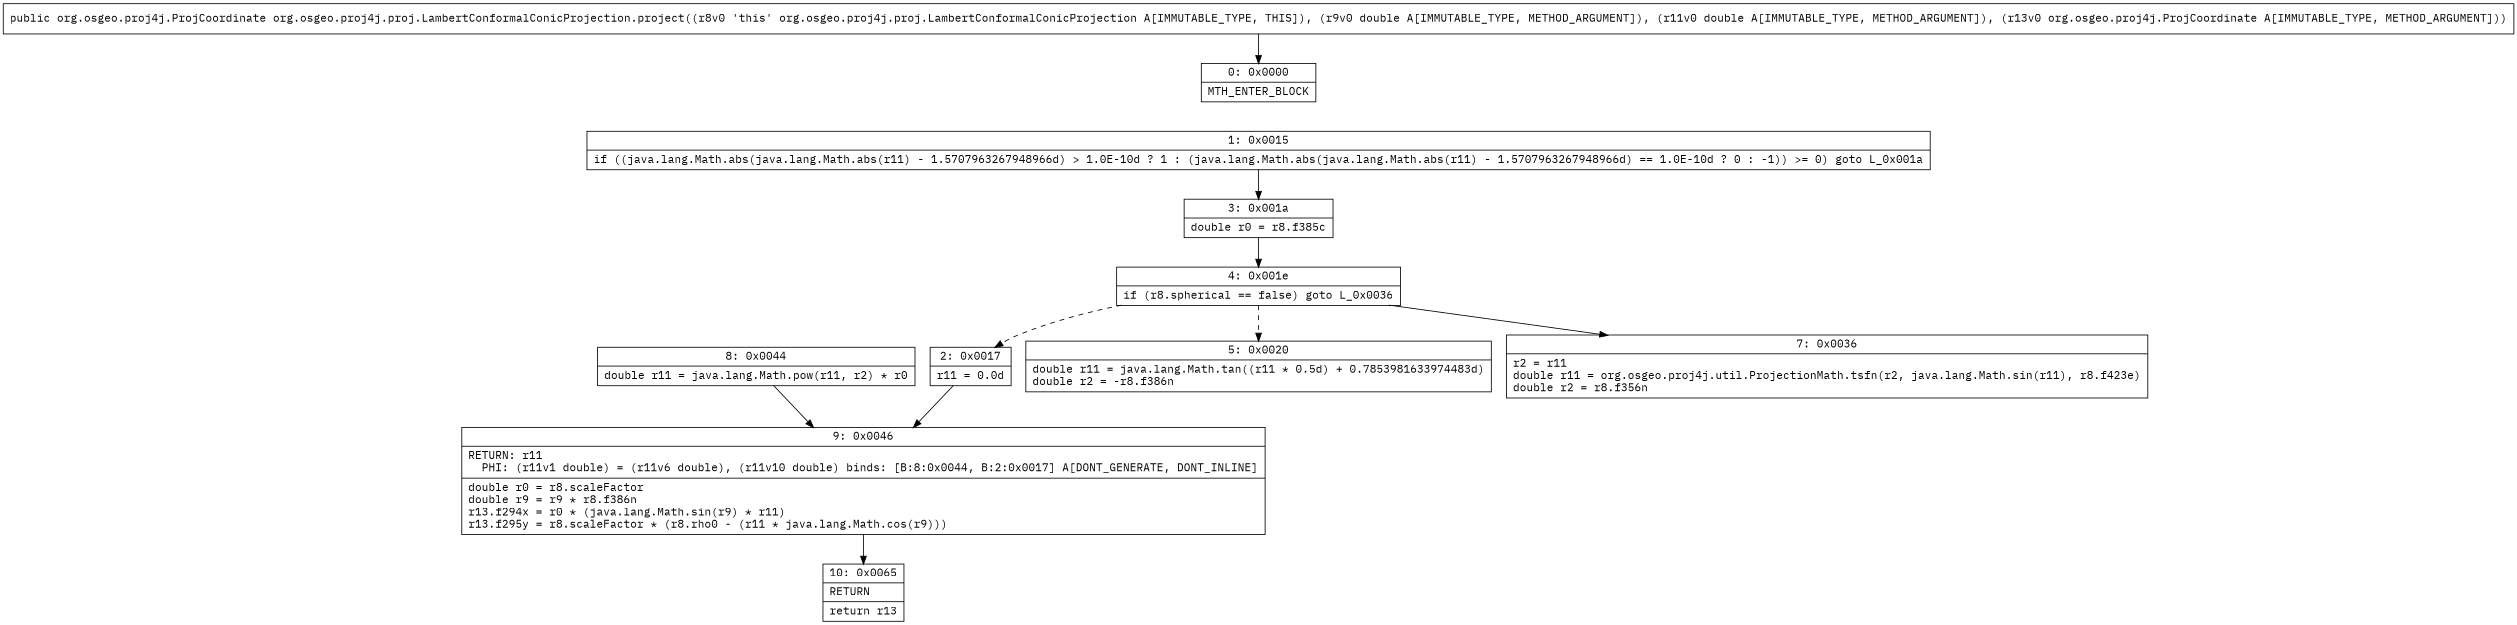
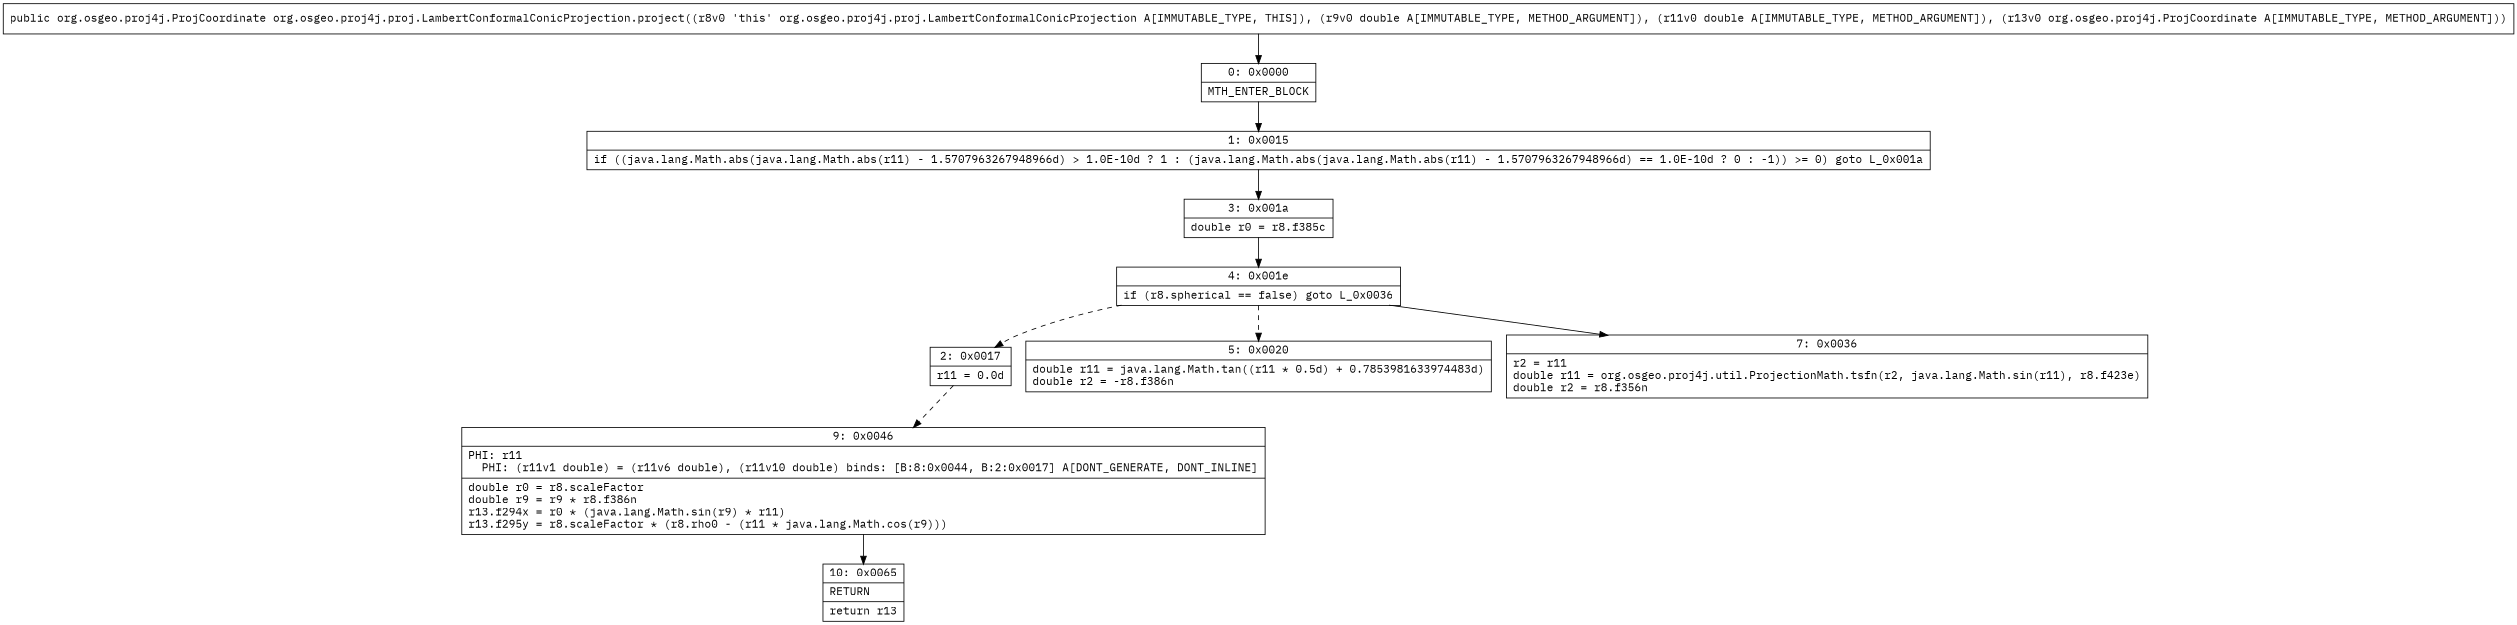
edge "0: 0x0000" -> "1: 0x0015": added
node "8: 0x0044": removed
edge "2: 0x0017" -> "9: 0x0046": style solid -> dashed
node "9: 0x0046": text "RETURN: r11" -> "PHI: r11"
